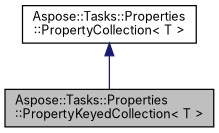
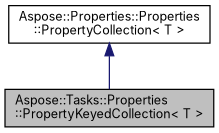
node "Aspose::Tasks::Properties ::PropertyCollection< T >": label "Aspose::Tasks::Properties ::PropertyCollection< T >" -> "Aspose::Properties::Properties ::PropertyCollection< T >"
